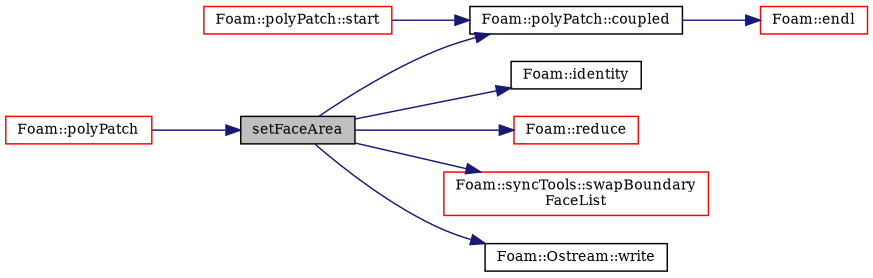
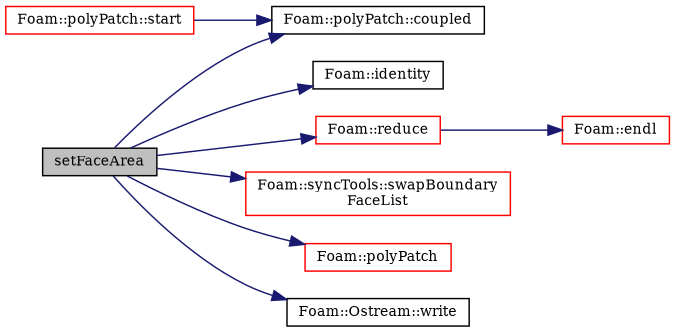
edge "Foam::polyPatch::coupled" -> "Foam::endl": now "Foam::reduce" -> "Foam::endl"
edge "Foam::polyPatch" -> "setFaceArea": reversed
